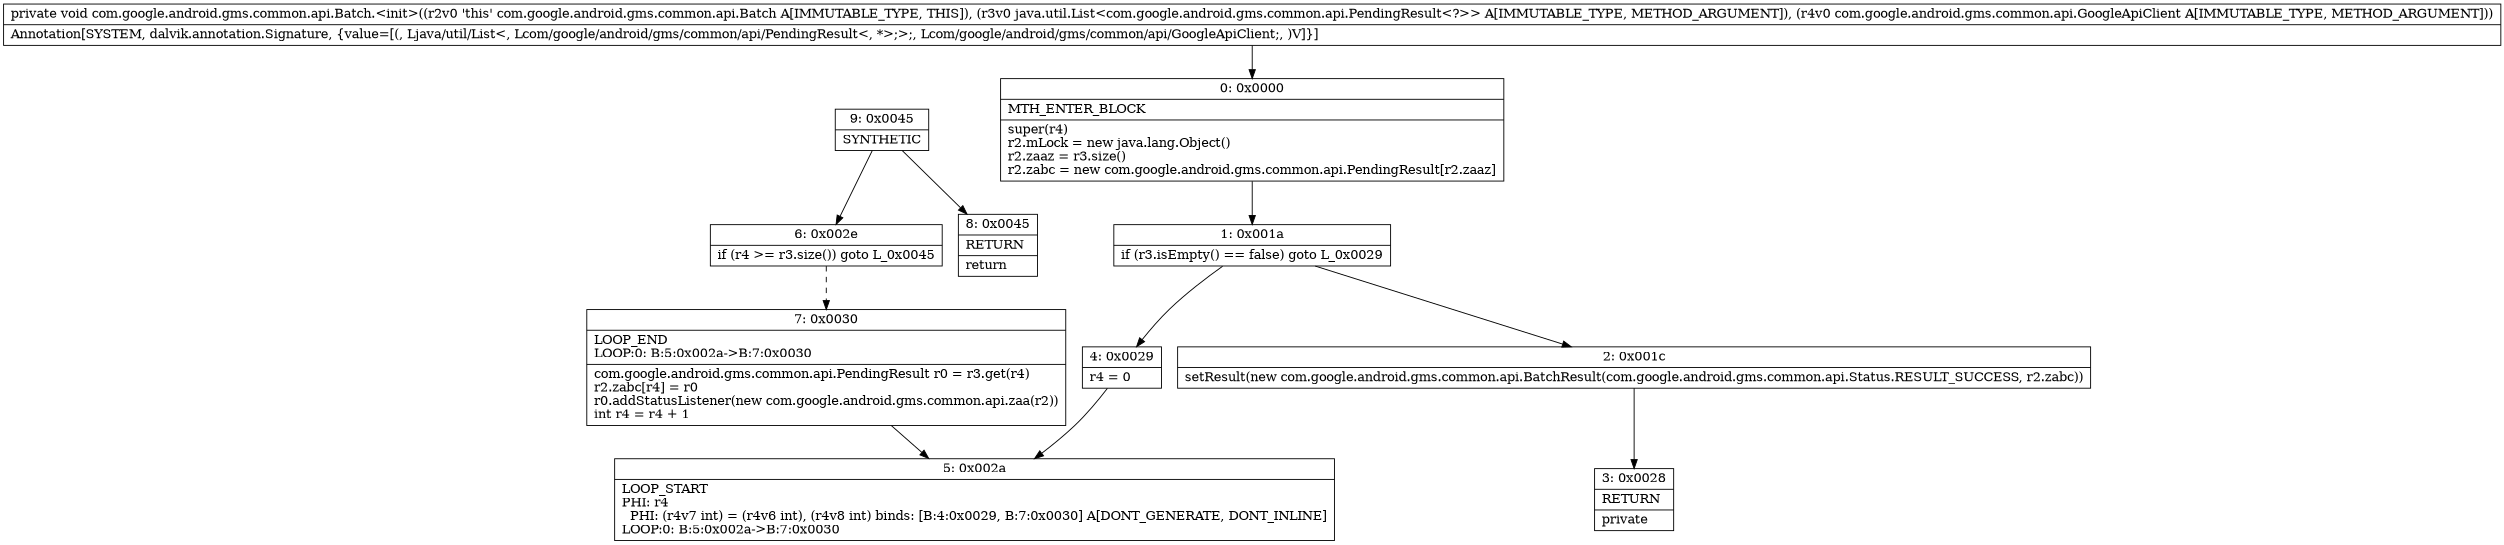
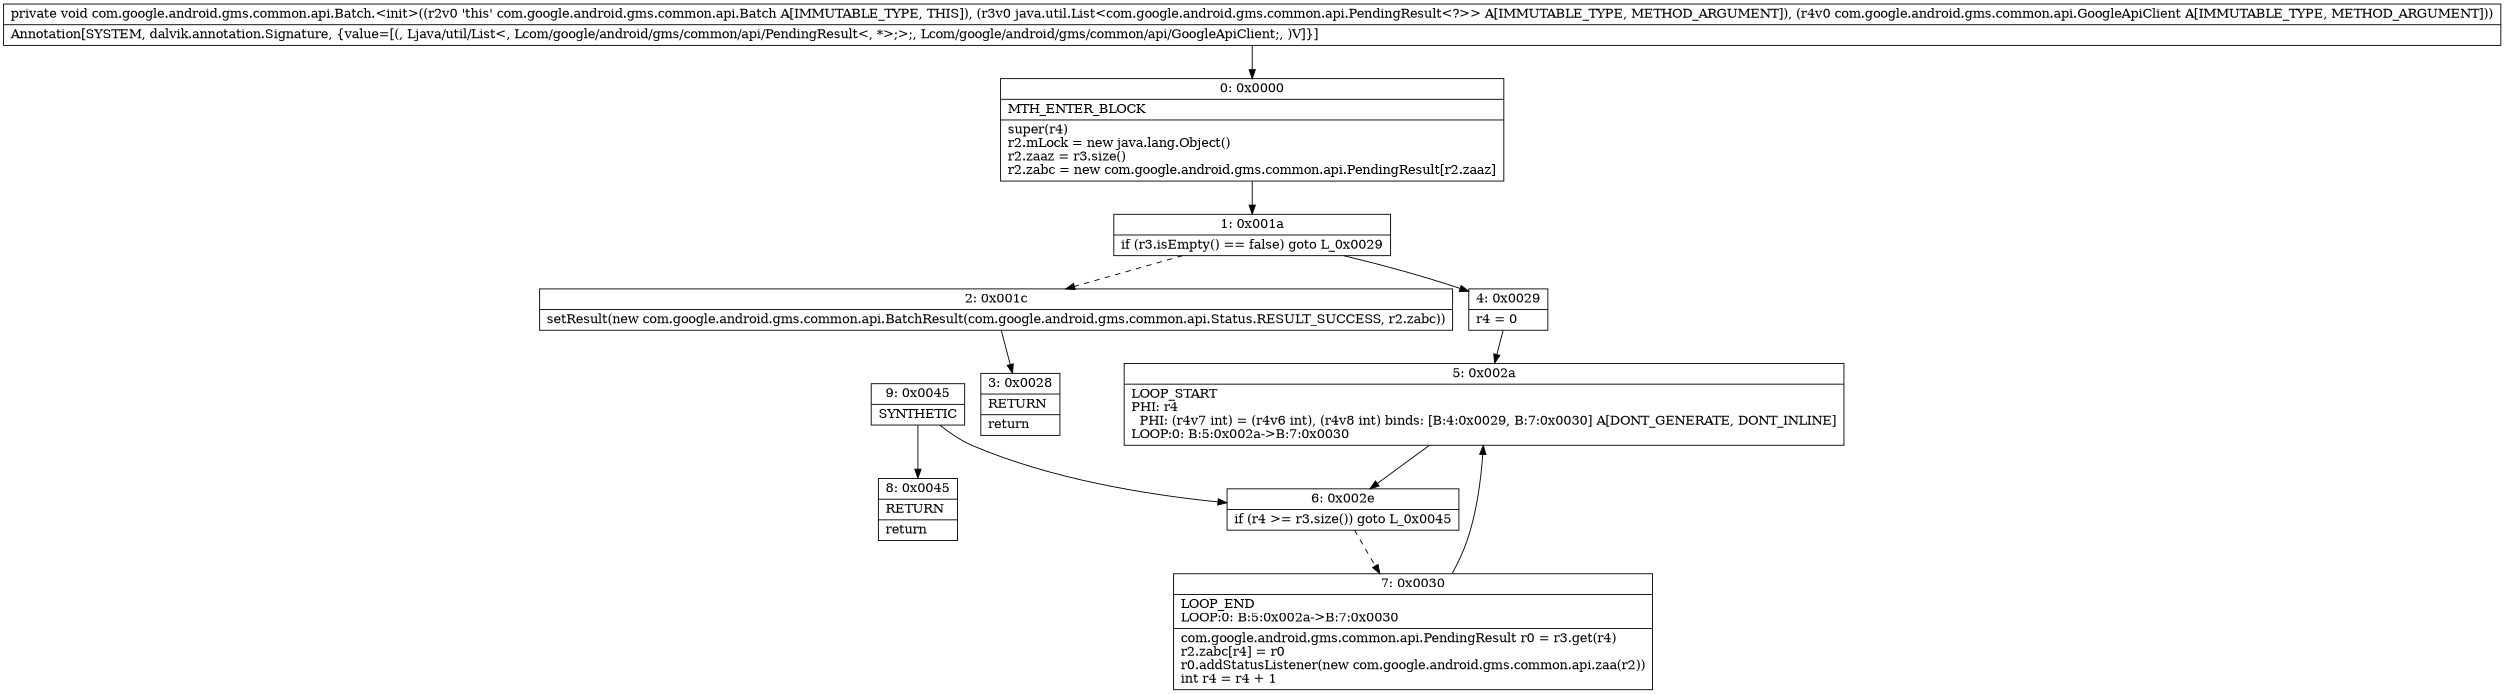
edge "1: 0x001a" -> "2: 0x001c": style solid -> dashed
edge "5: 0x002a" -> "6: 0x002e": added
node "3: 0x0028": text "private" -> "return"
